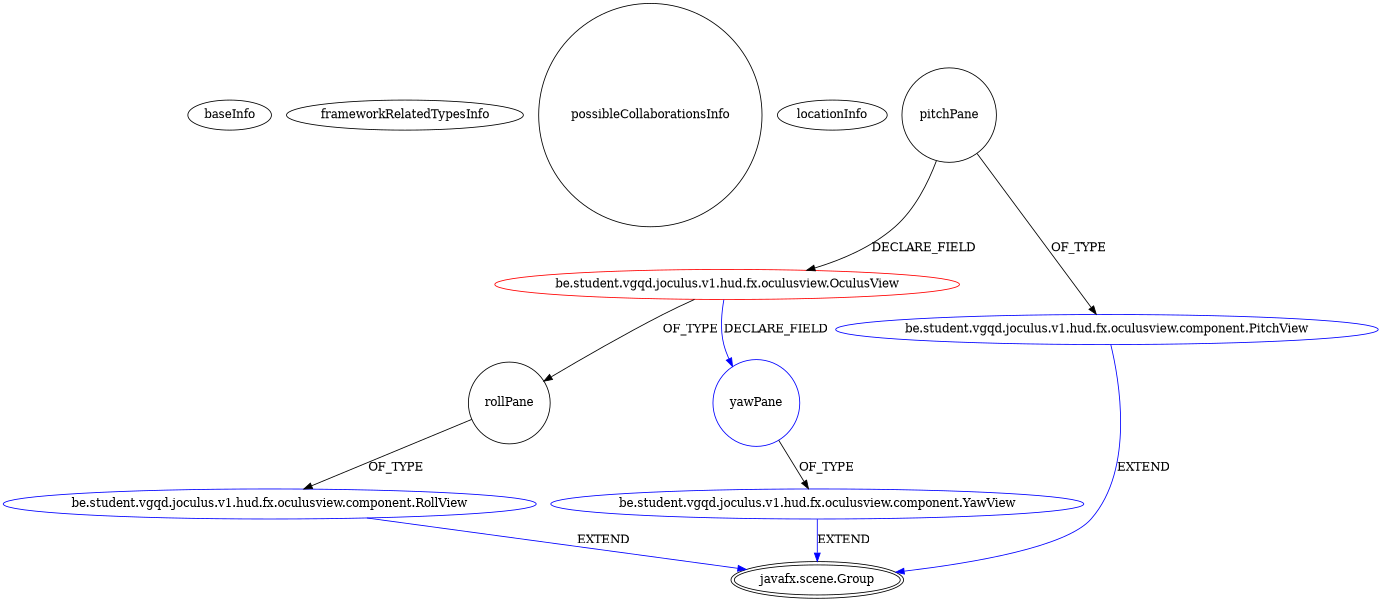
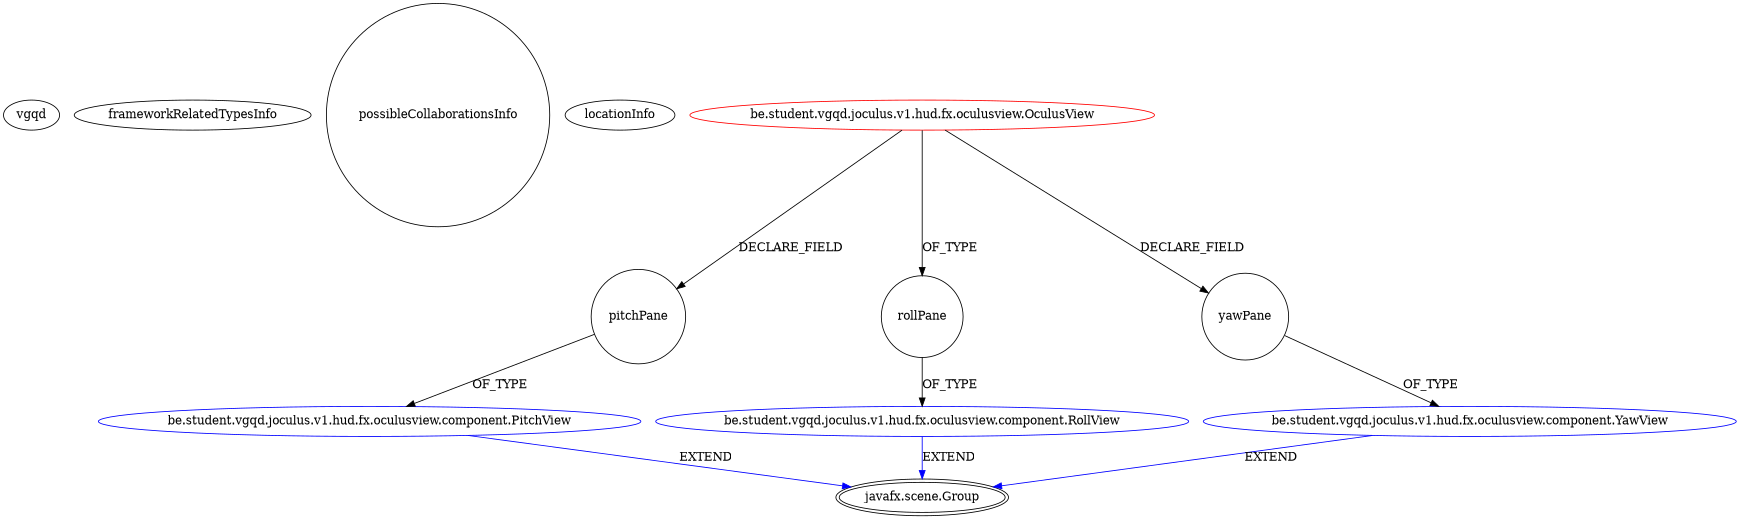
node "baseInfo": label "baseInfo" -> "vgqd"
edge "pitchPane" -> "be.student.vgqd.joculus.v1.hud.fx.oculusview.OculusView": reversed
edge "be.student.vgqd.joculus.v1.hud.fx.oculusview.OculusView" -> "yawPane": color blue -> black
node "yawPane": color blue -> black
